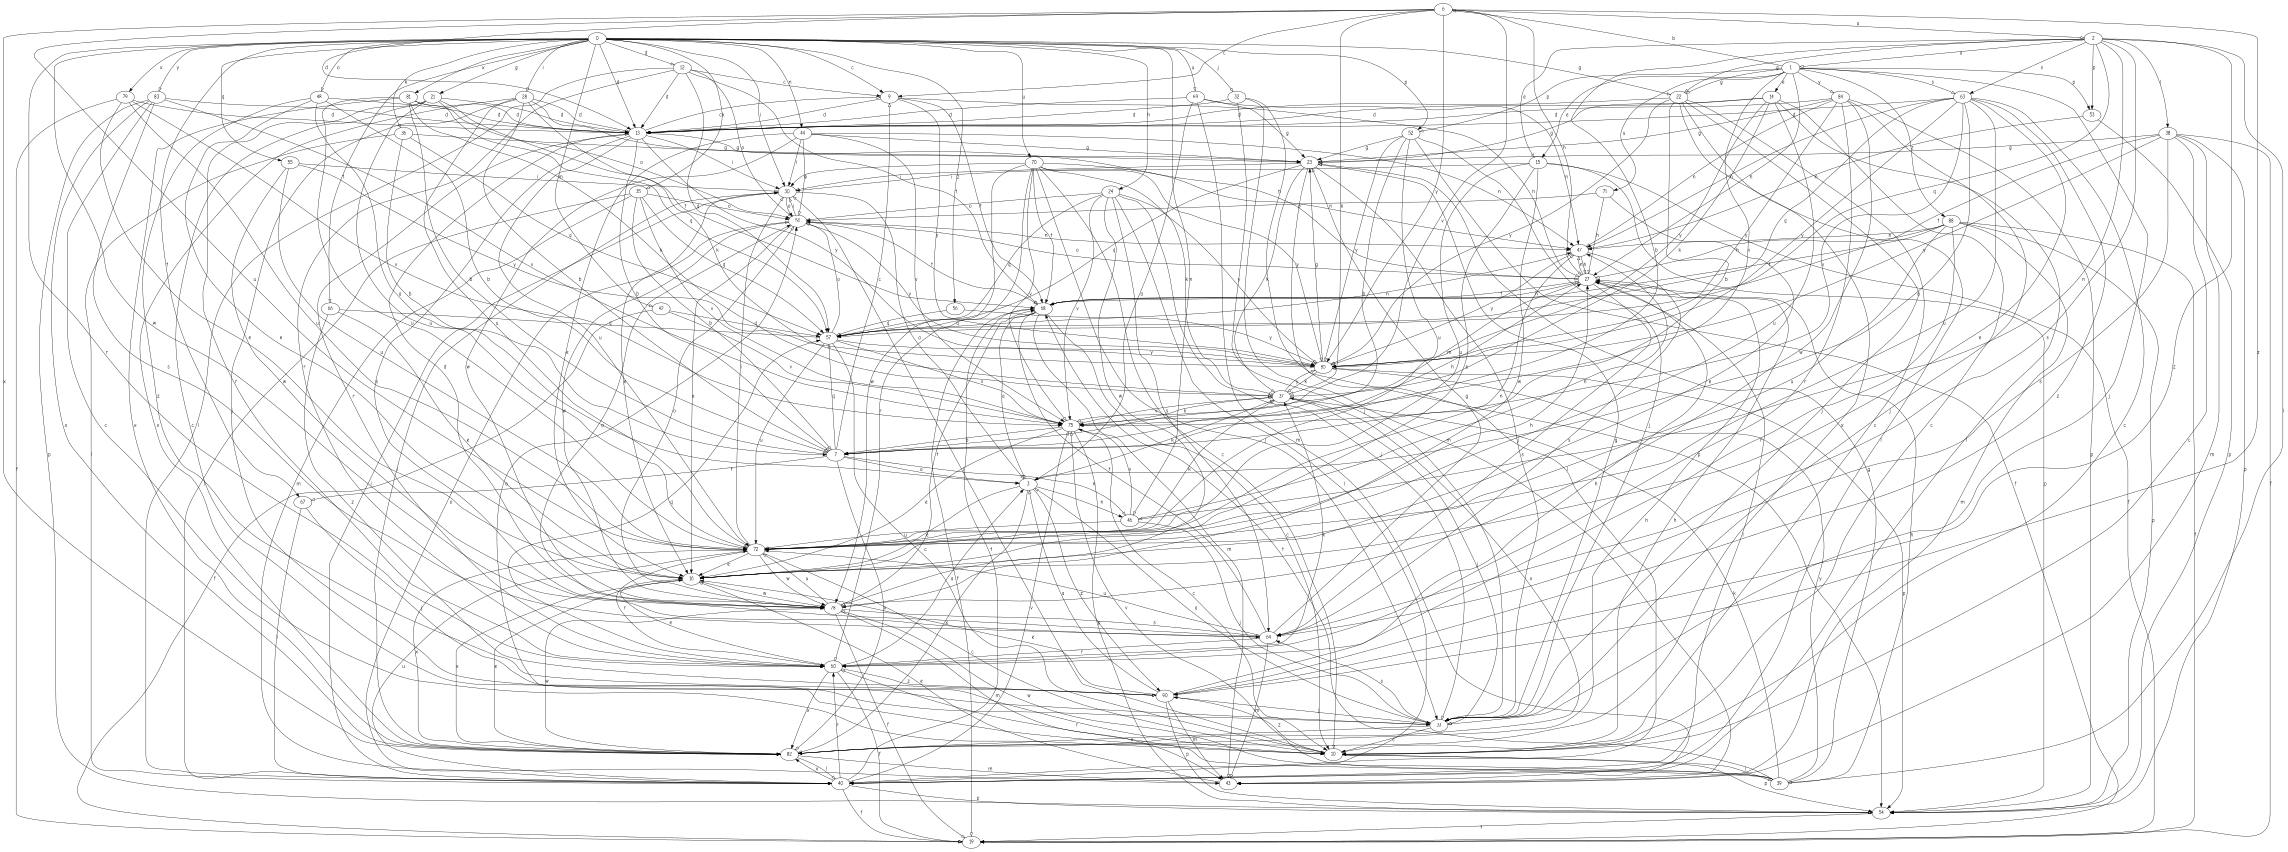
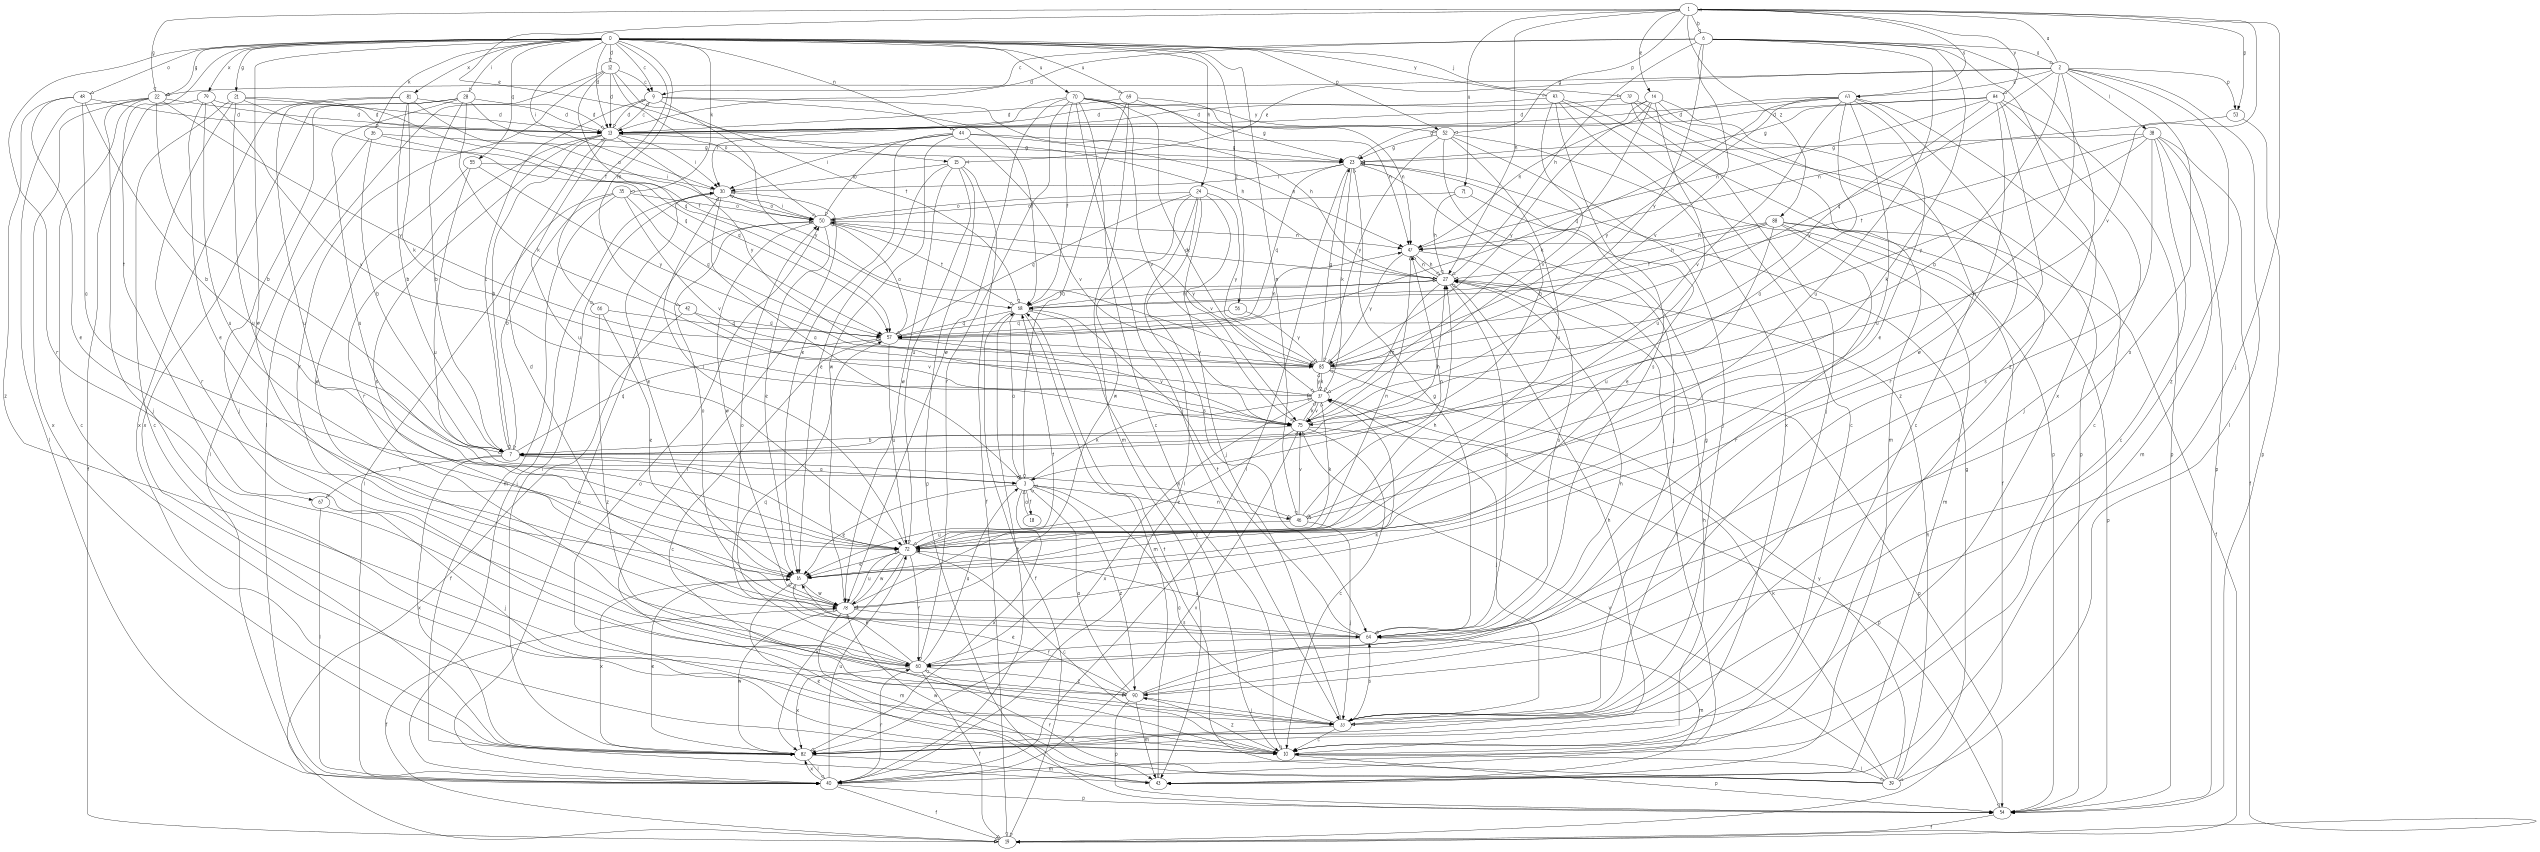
edge "0" -> "44": arrowhead normal -> onormal
edge "6" -> "37": now "6" -> "46"
edge "70" -> "85": now "70" -> "52"
node "18": added
